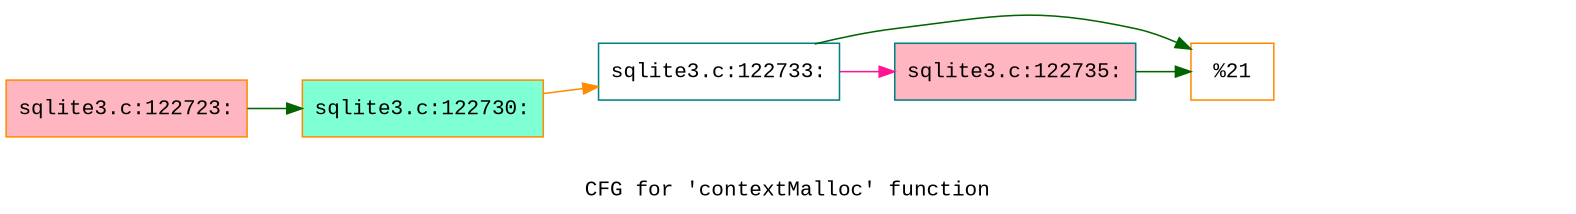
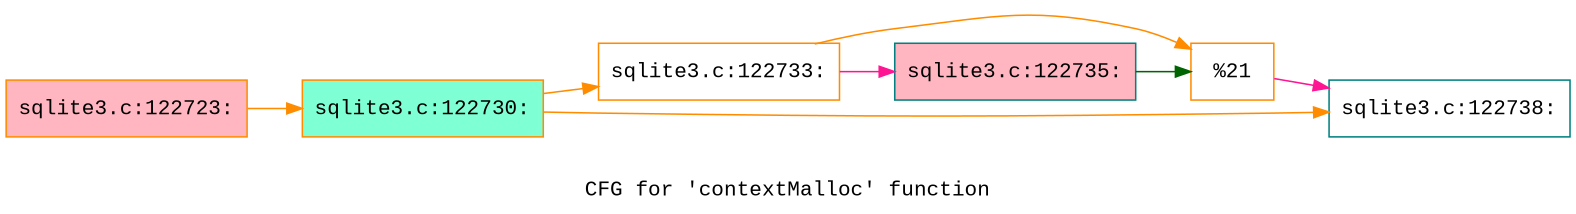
edge "sqlite3.c:122733:" -> "%21": color darkgreen -> darkorange
node "sqlite3.c:122733:": color teal -> darkorange
edge "sqlite3.c:122723:" -> "sqlite3.c:122730:": color darkgreen -> darkorange
node "sqlite3.c:122738:": added
